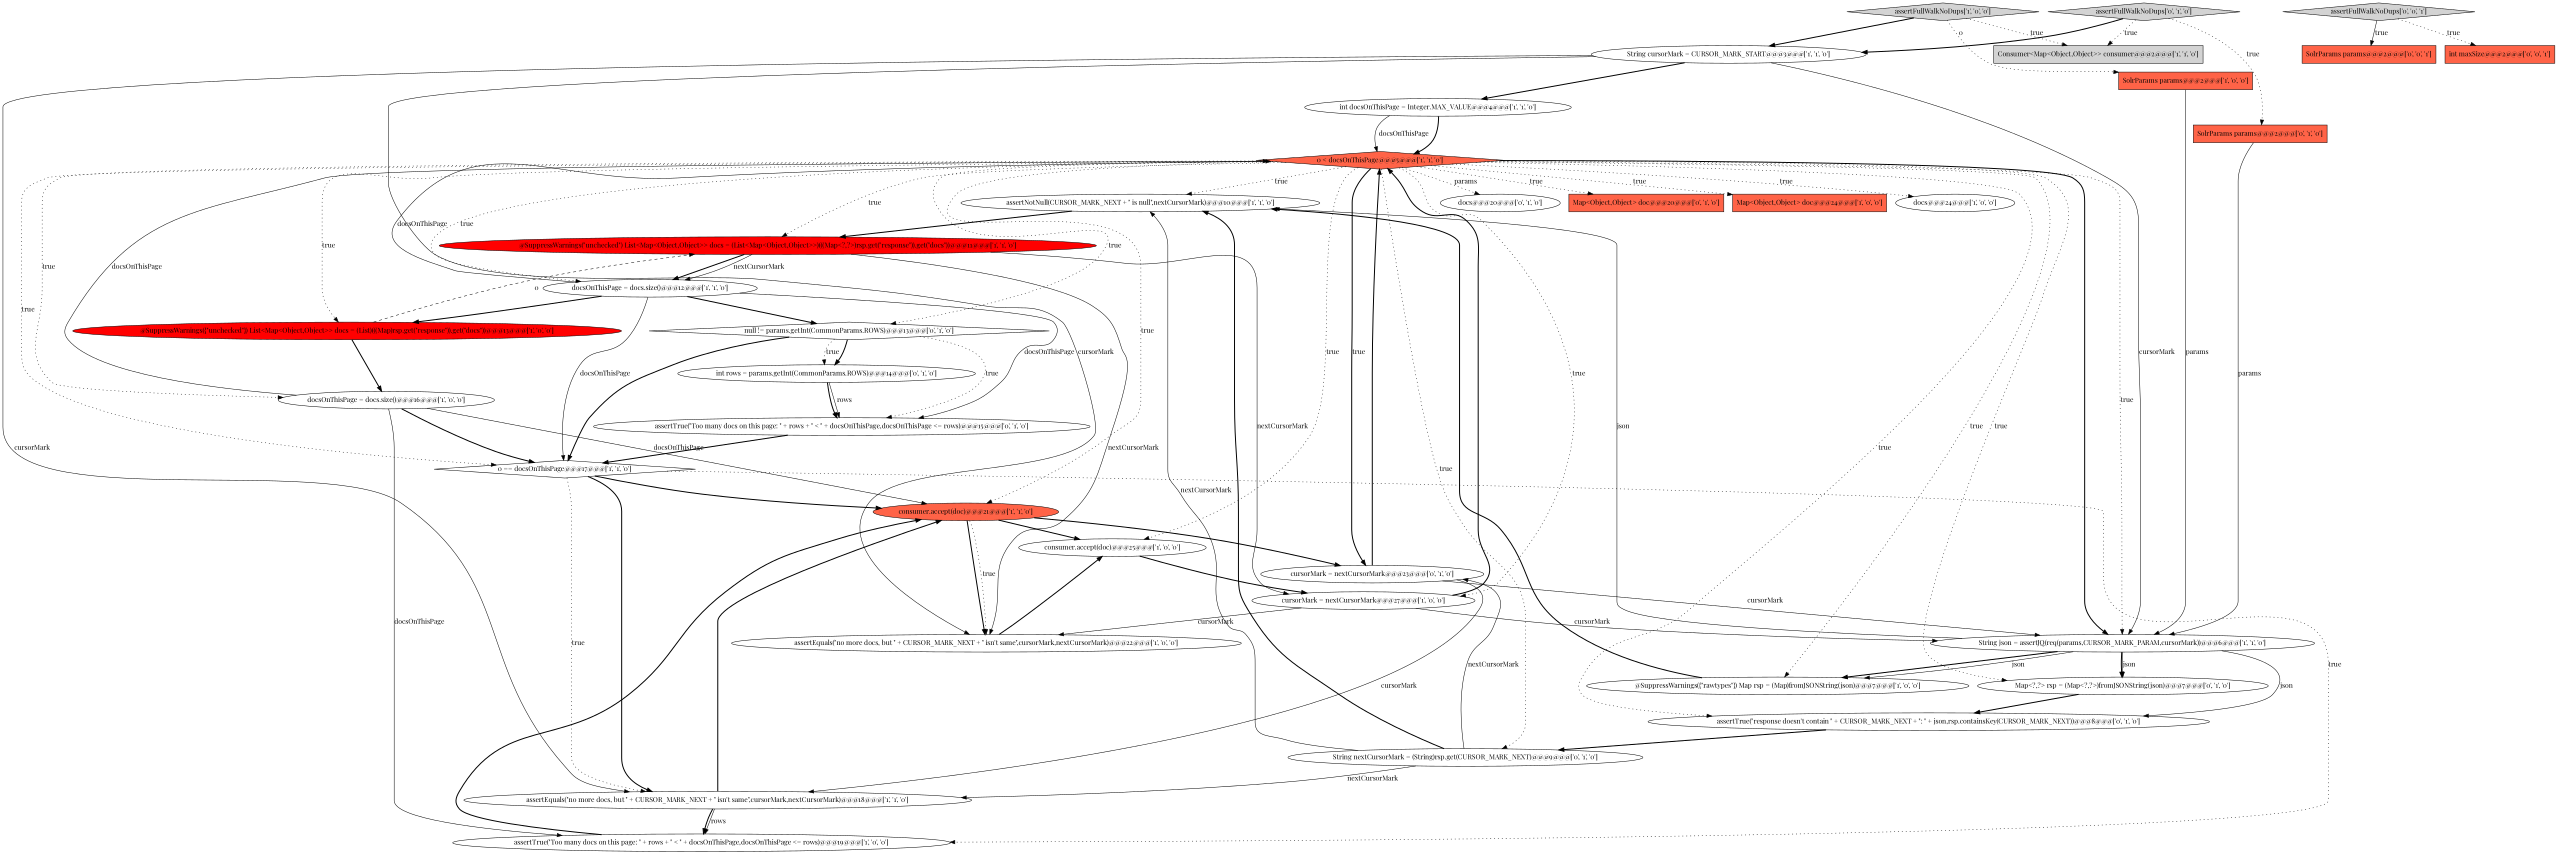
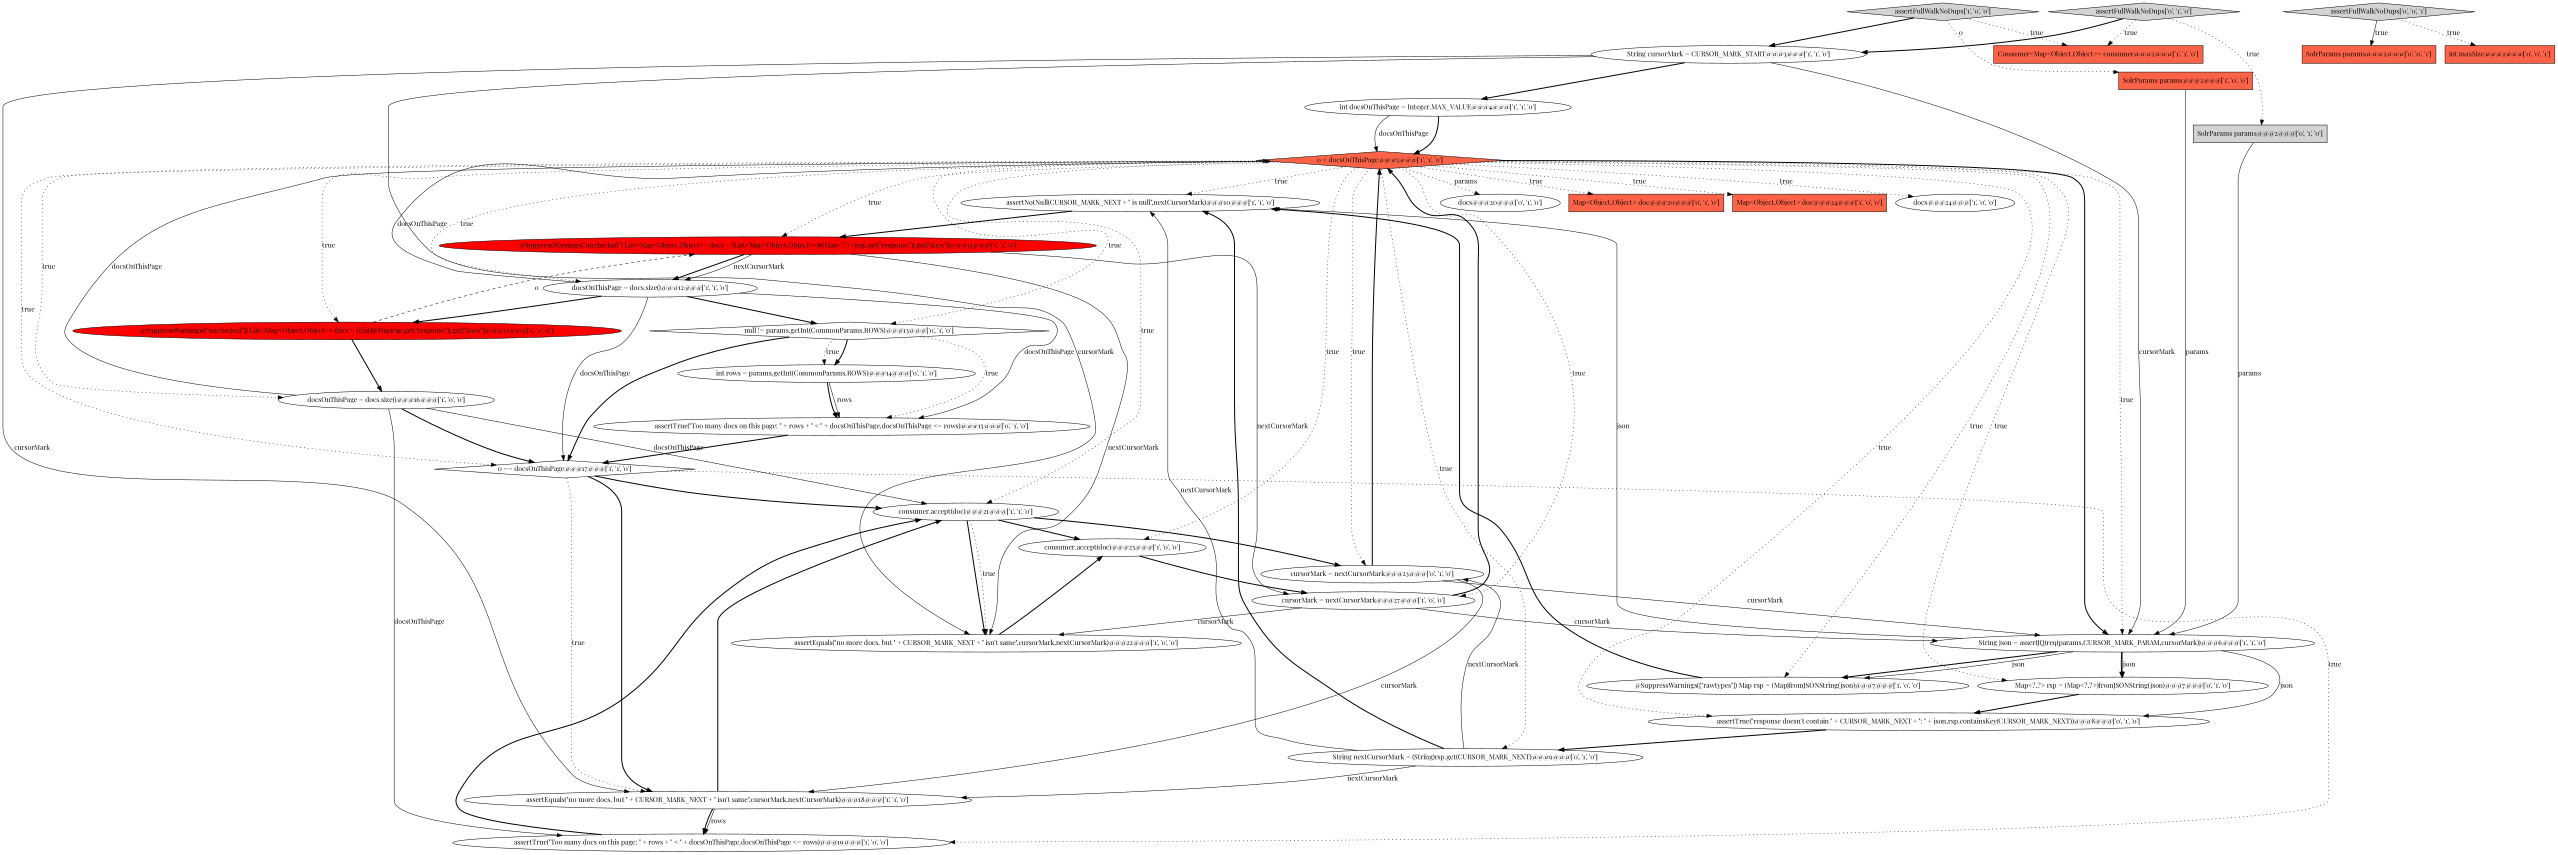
node "Consumer<Map<Object,Object>> consumer@@@2@@@['1', '1', '0']": fillcolor lightgray -> tomato
node "SolrParams params@@@2@@@['0', '1', '0']": fillcolor tomato -> lightgray
edge "0 < docsOnThisPage@@@5@@@['1', '1', '0']" -> "cursorMark = nextCursorMark@@@23@@@['0', '1', '0']": style bold -> dotted
node "consumer.accept(doc)@@@21@@@['1', '1', '0']": fillcolor tomato -> white
